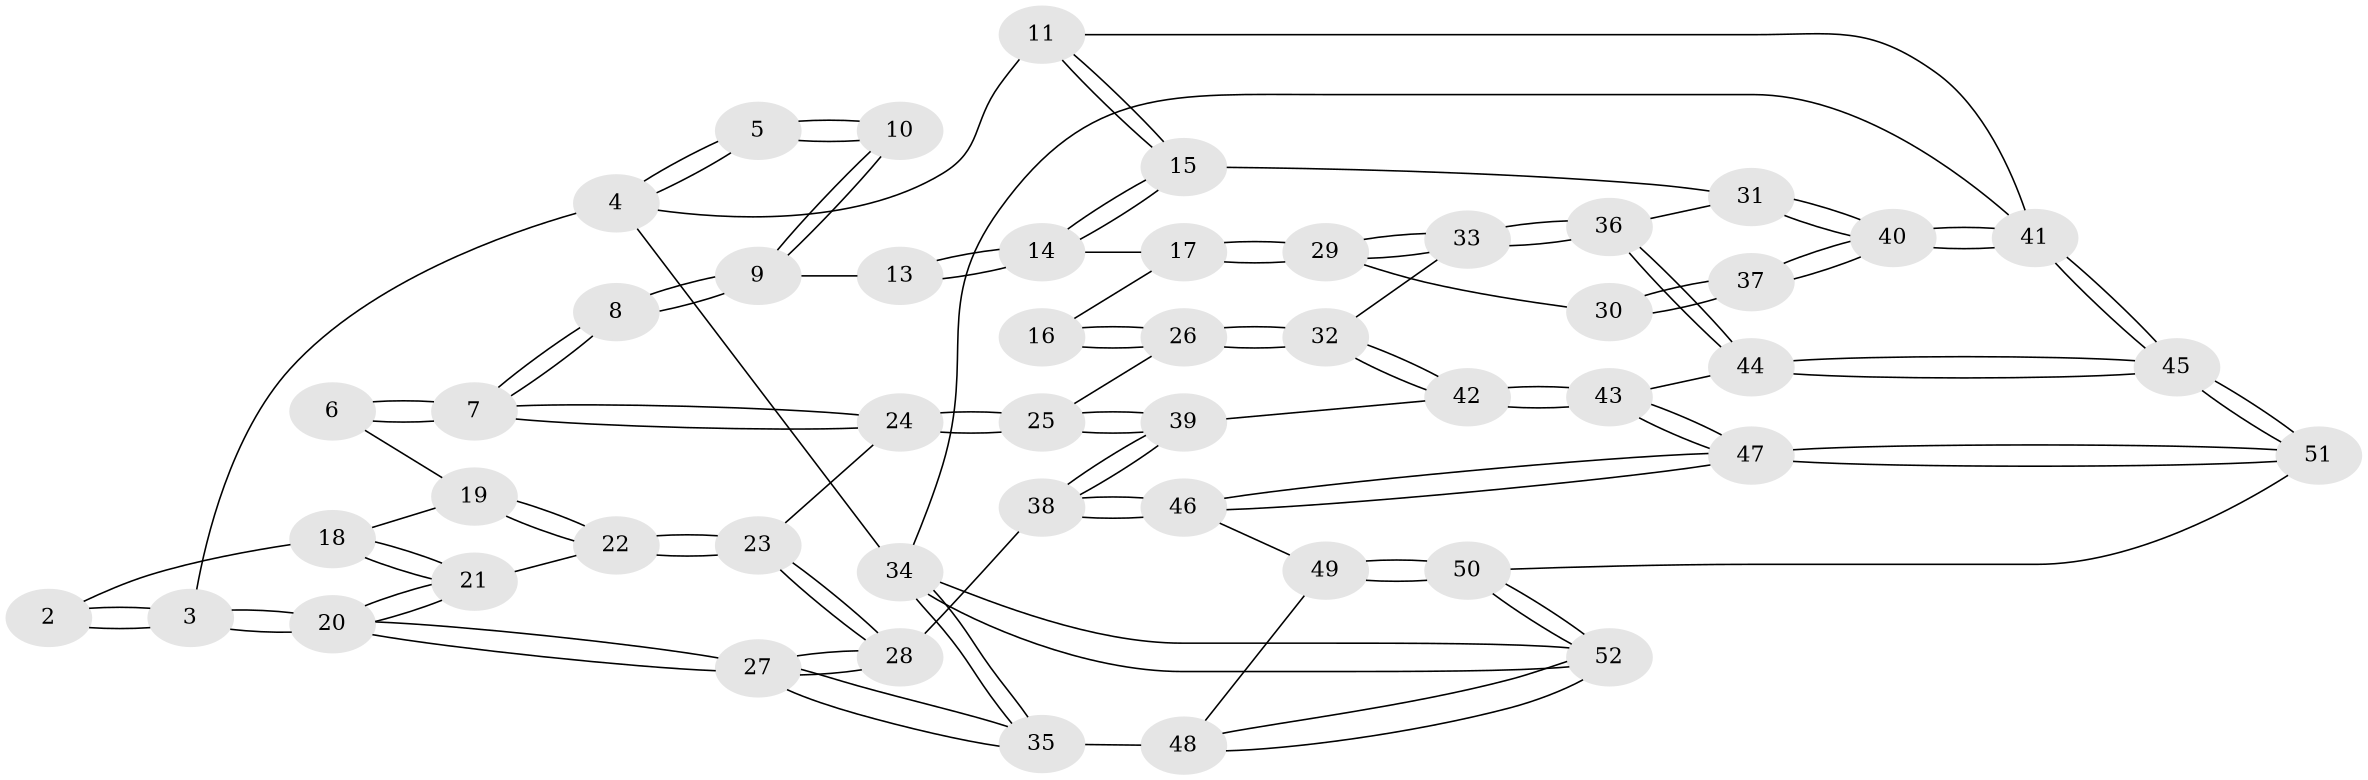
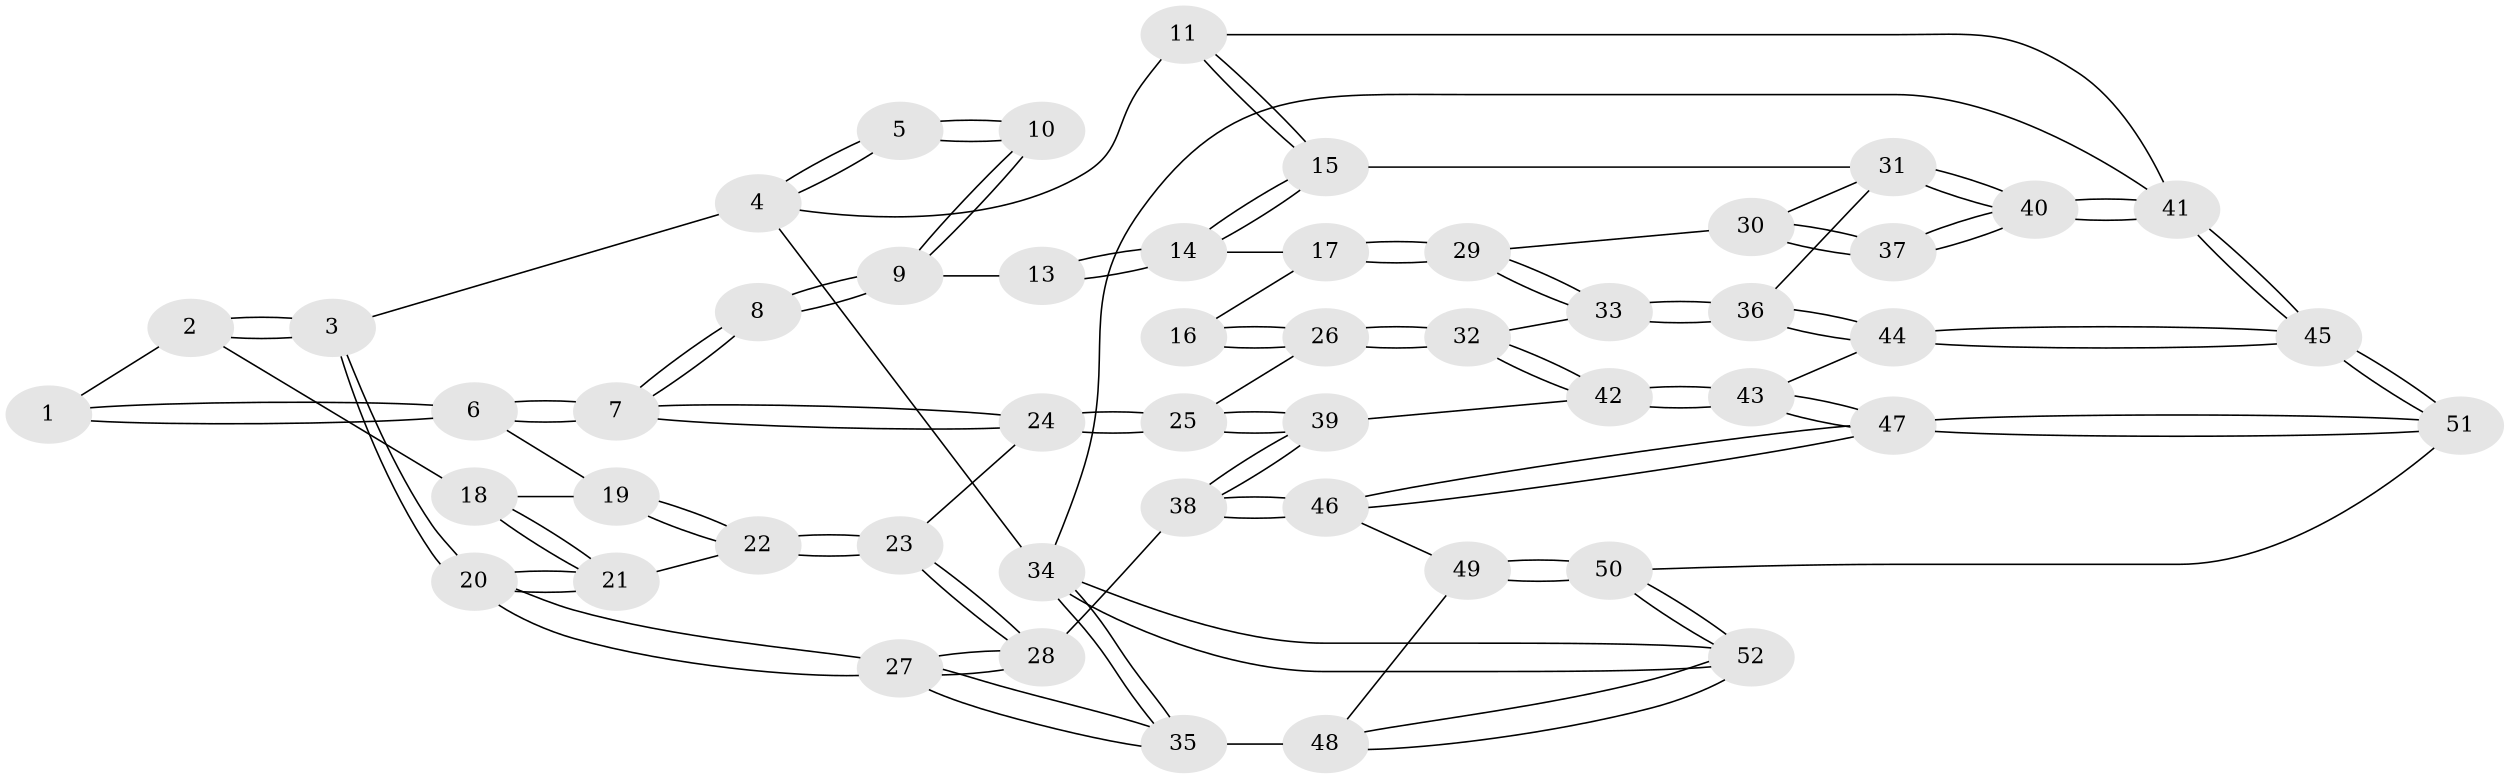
edge "31" -- "30": added
node "1": added
